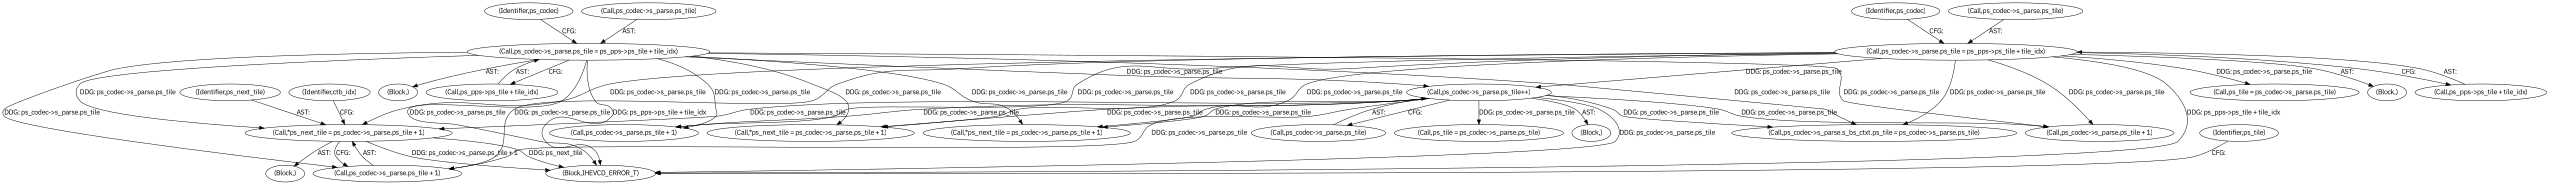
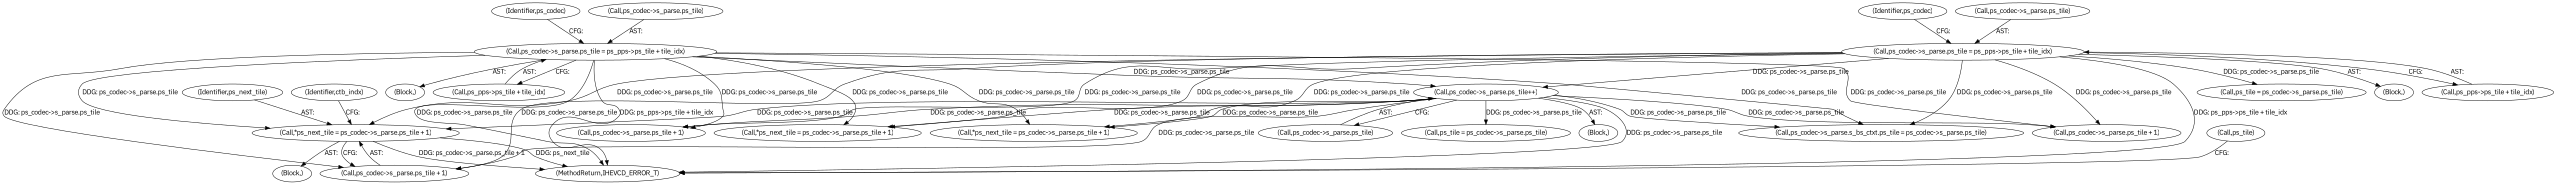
node "(Identifier,ctb_idx)": label "(Identifier,ctb_idx)" -> "(Identifier,ctb_indx)"
node "(Identifier,ps_tile)": label "(Identifier,ps_tile)" -> "(Call,ps_tile)"
node "(Block,IHEVCD_ERROR_T)": label "(Block,IHEVCD_ERROR_T)" -> "(MethodReturn,IHEVCD_ERROR_T)"
